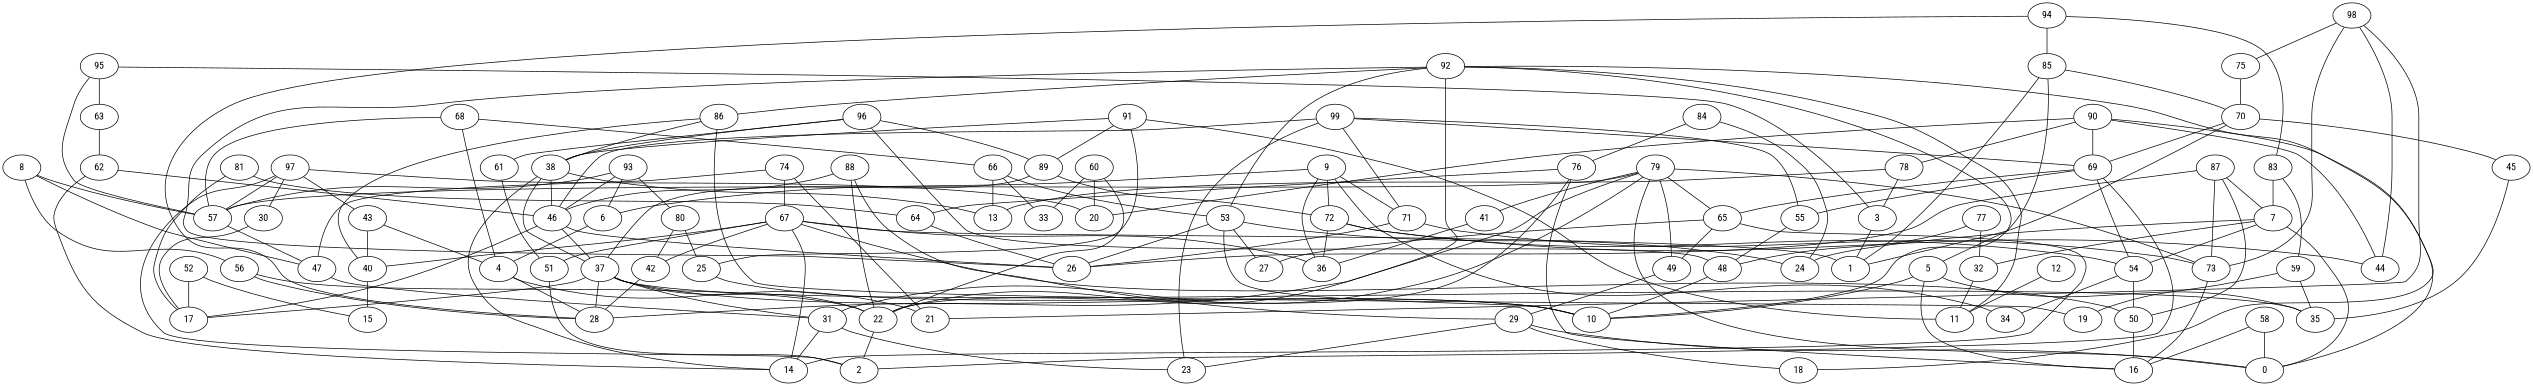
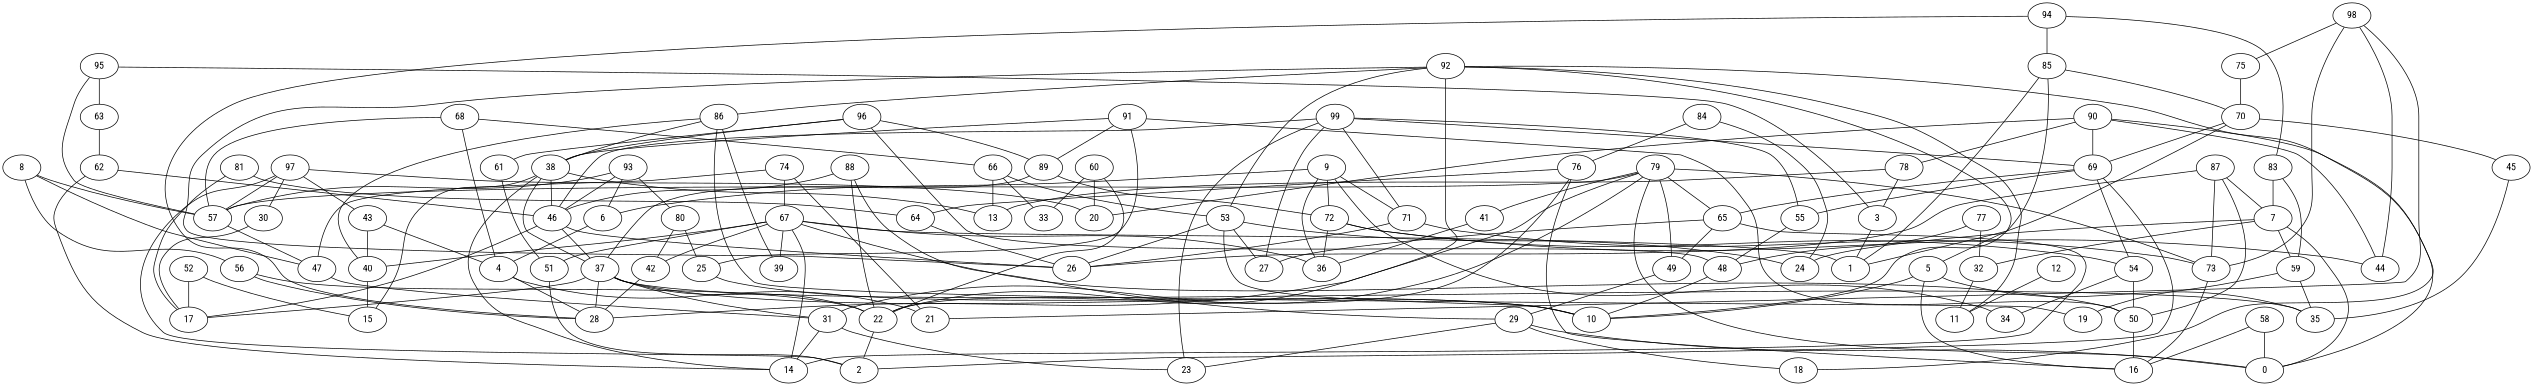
edge "99" -- "27": added
edge "38" -- "15": added
edge "91" -- "11": now "91" -- "50"
edge "7" -- "54": now "7" -- "59"
node "39": added
